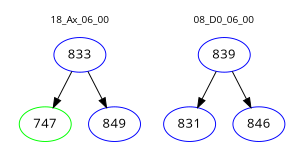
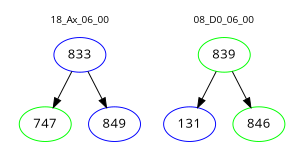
node "839": color blue -> green
node "831": label "831" -> "131"
node "846": color blue -> green
